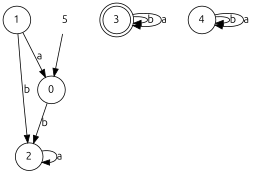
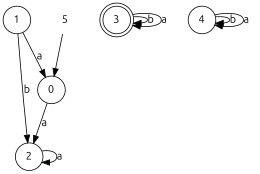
edge "0" -> "2": label "b" -> "a"
